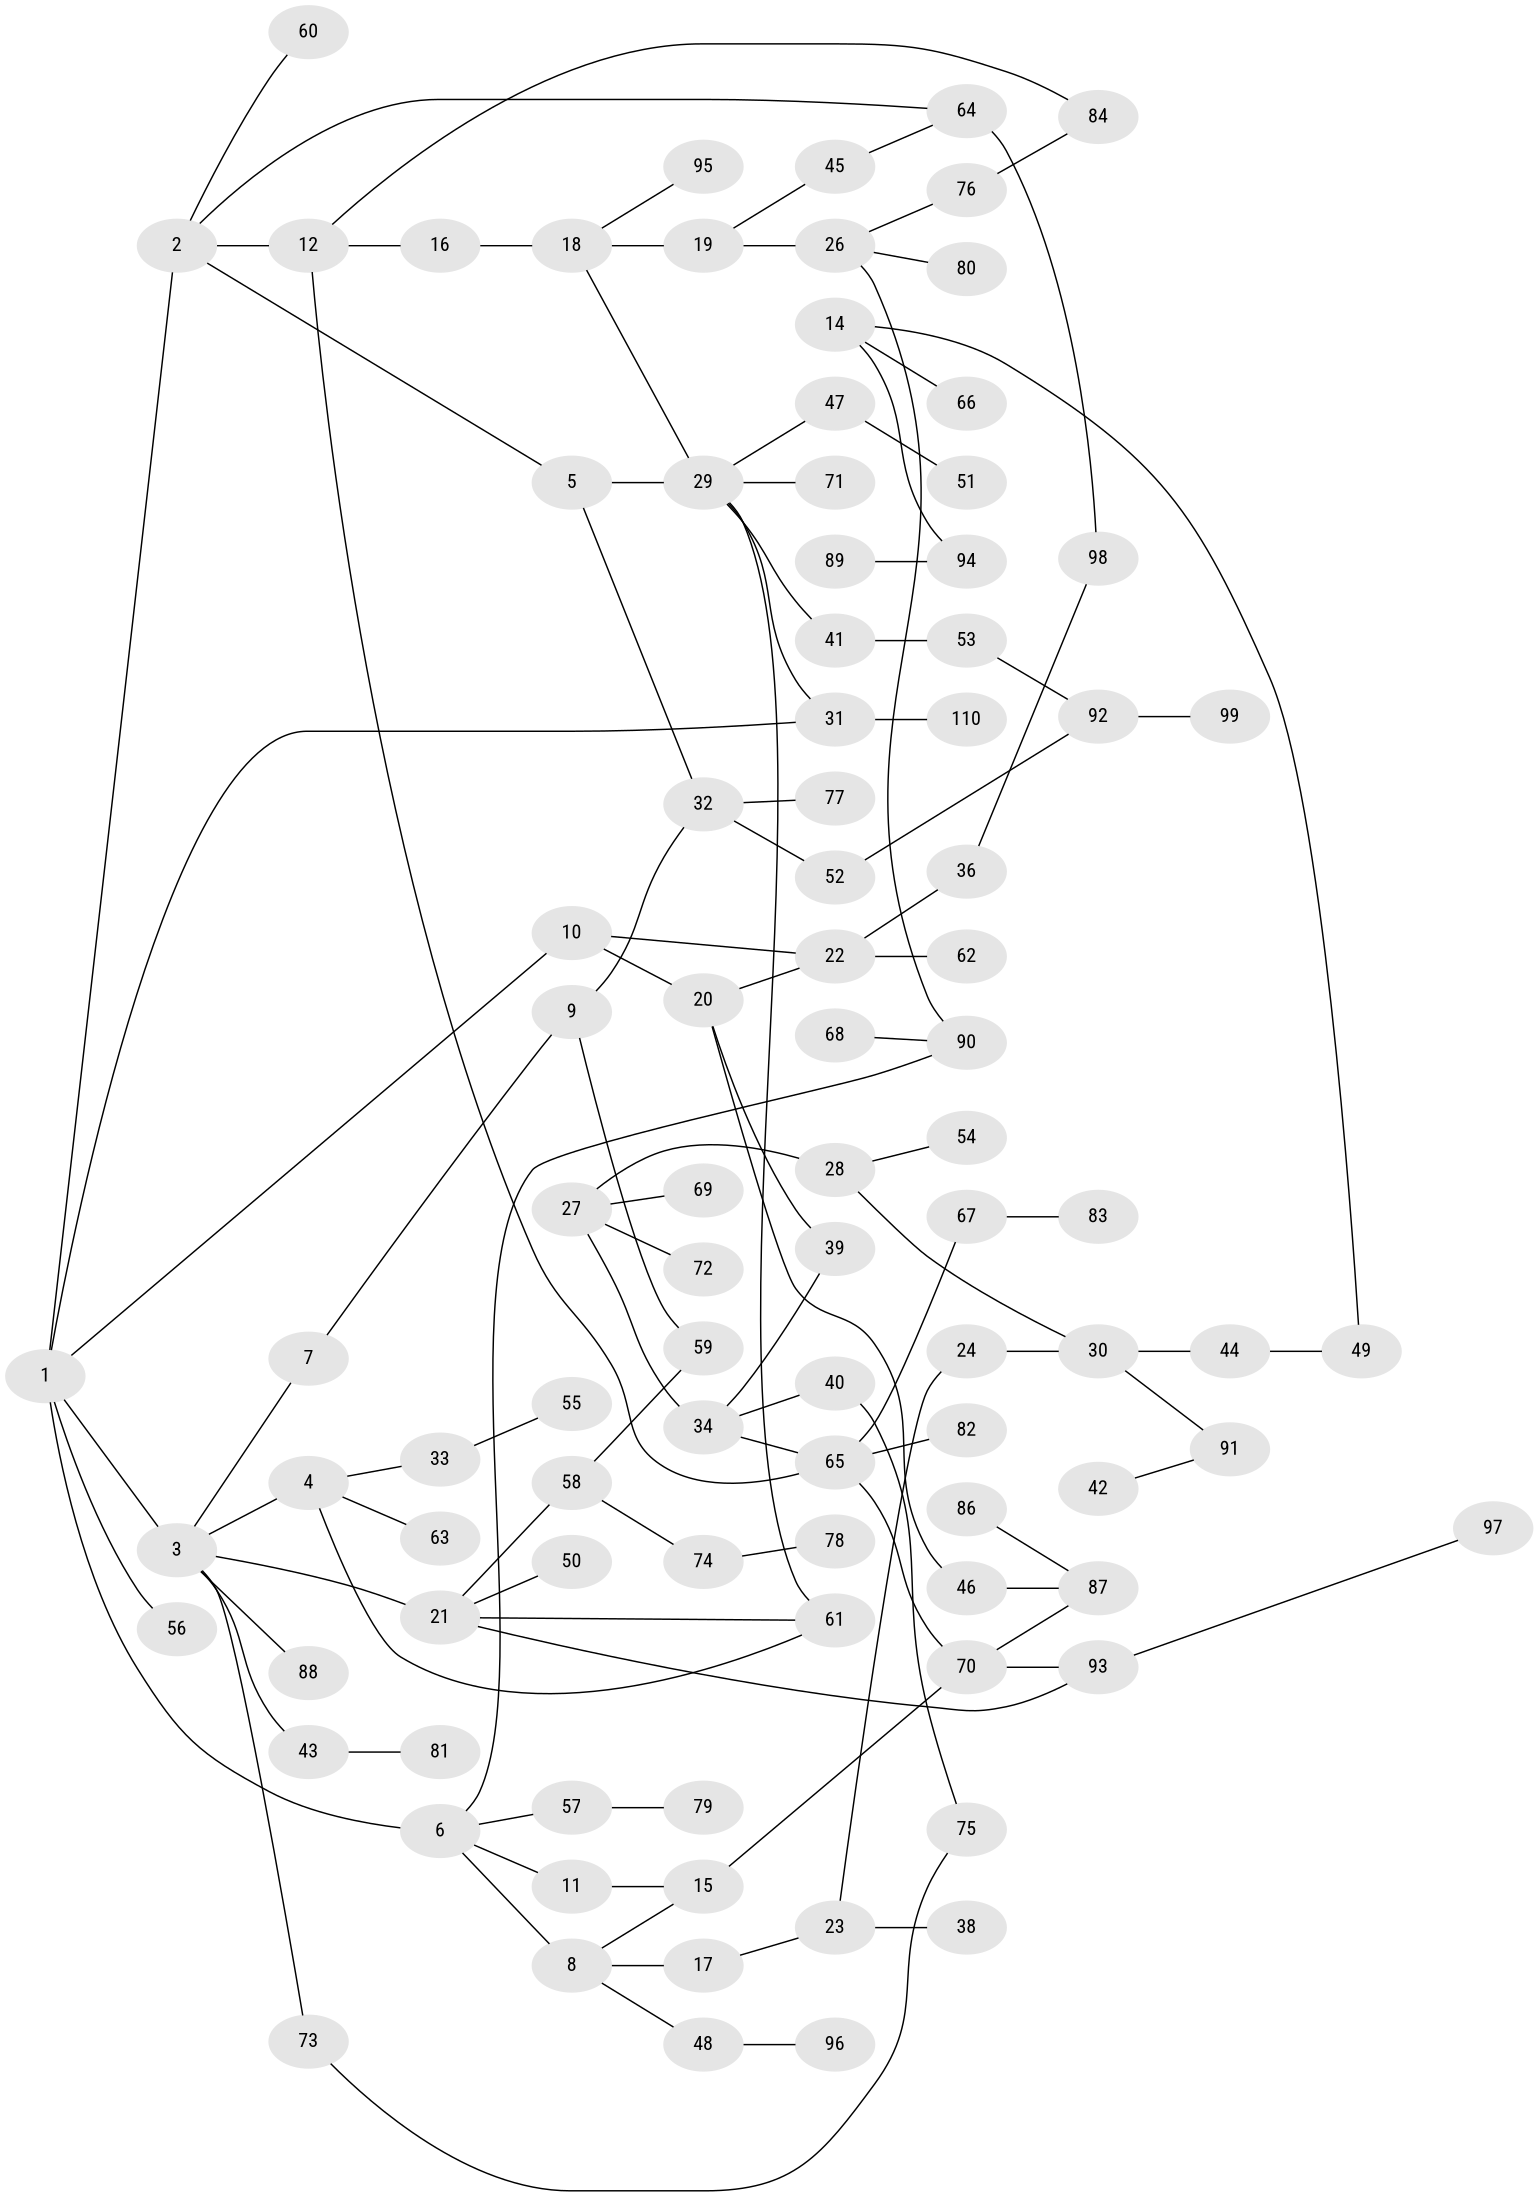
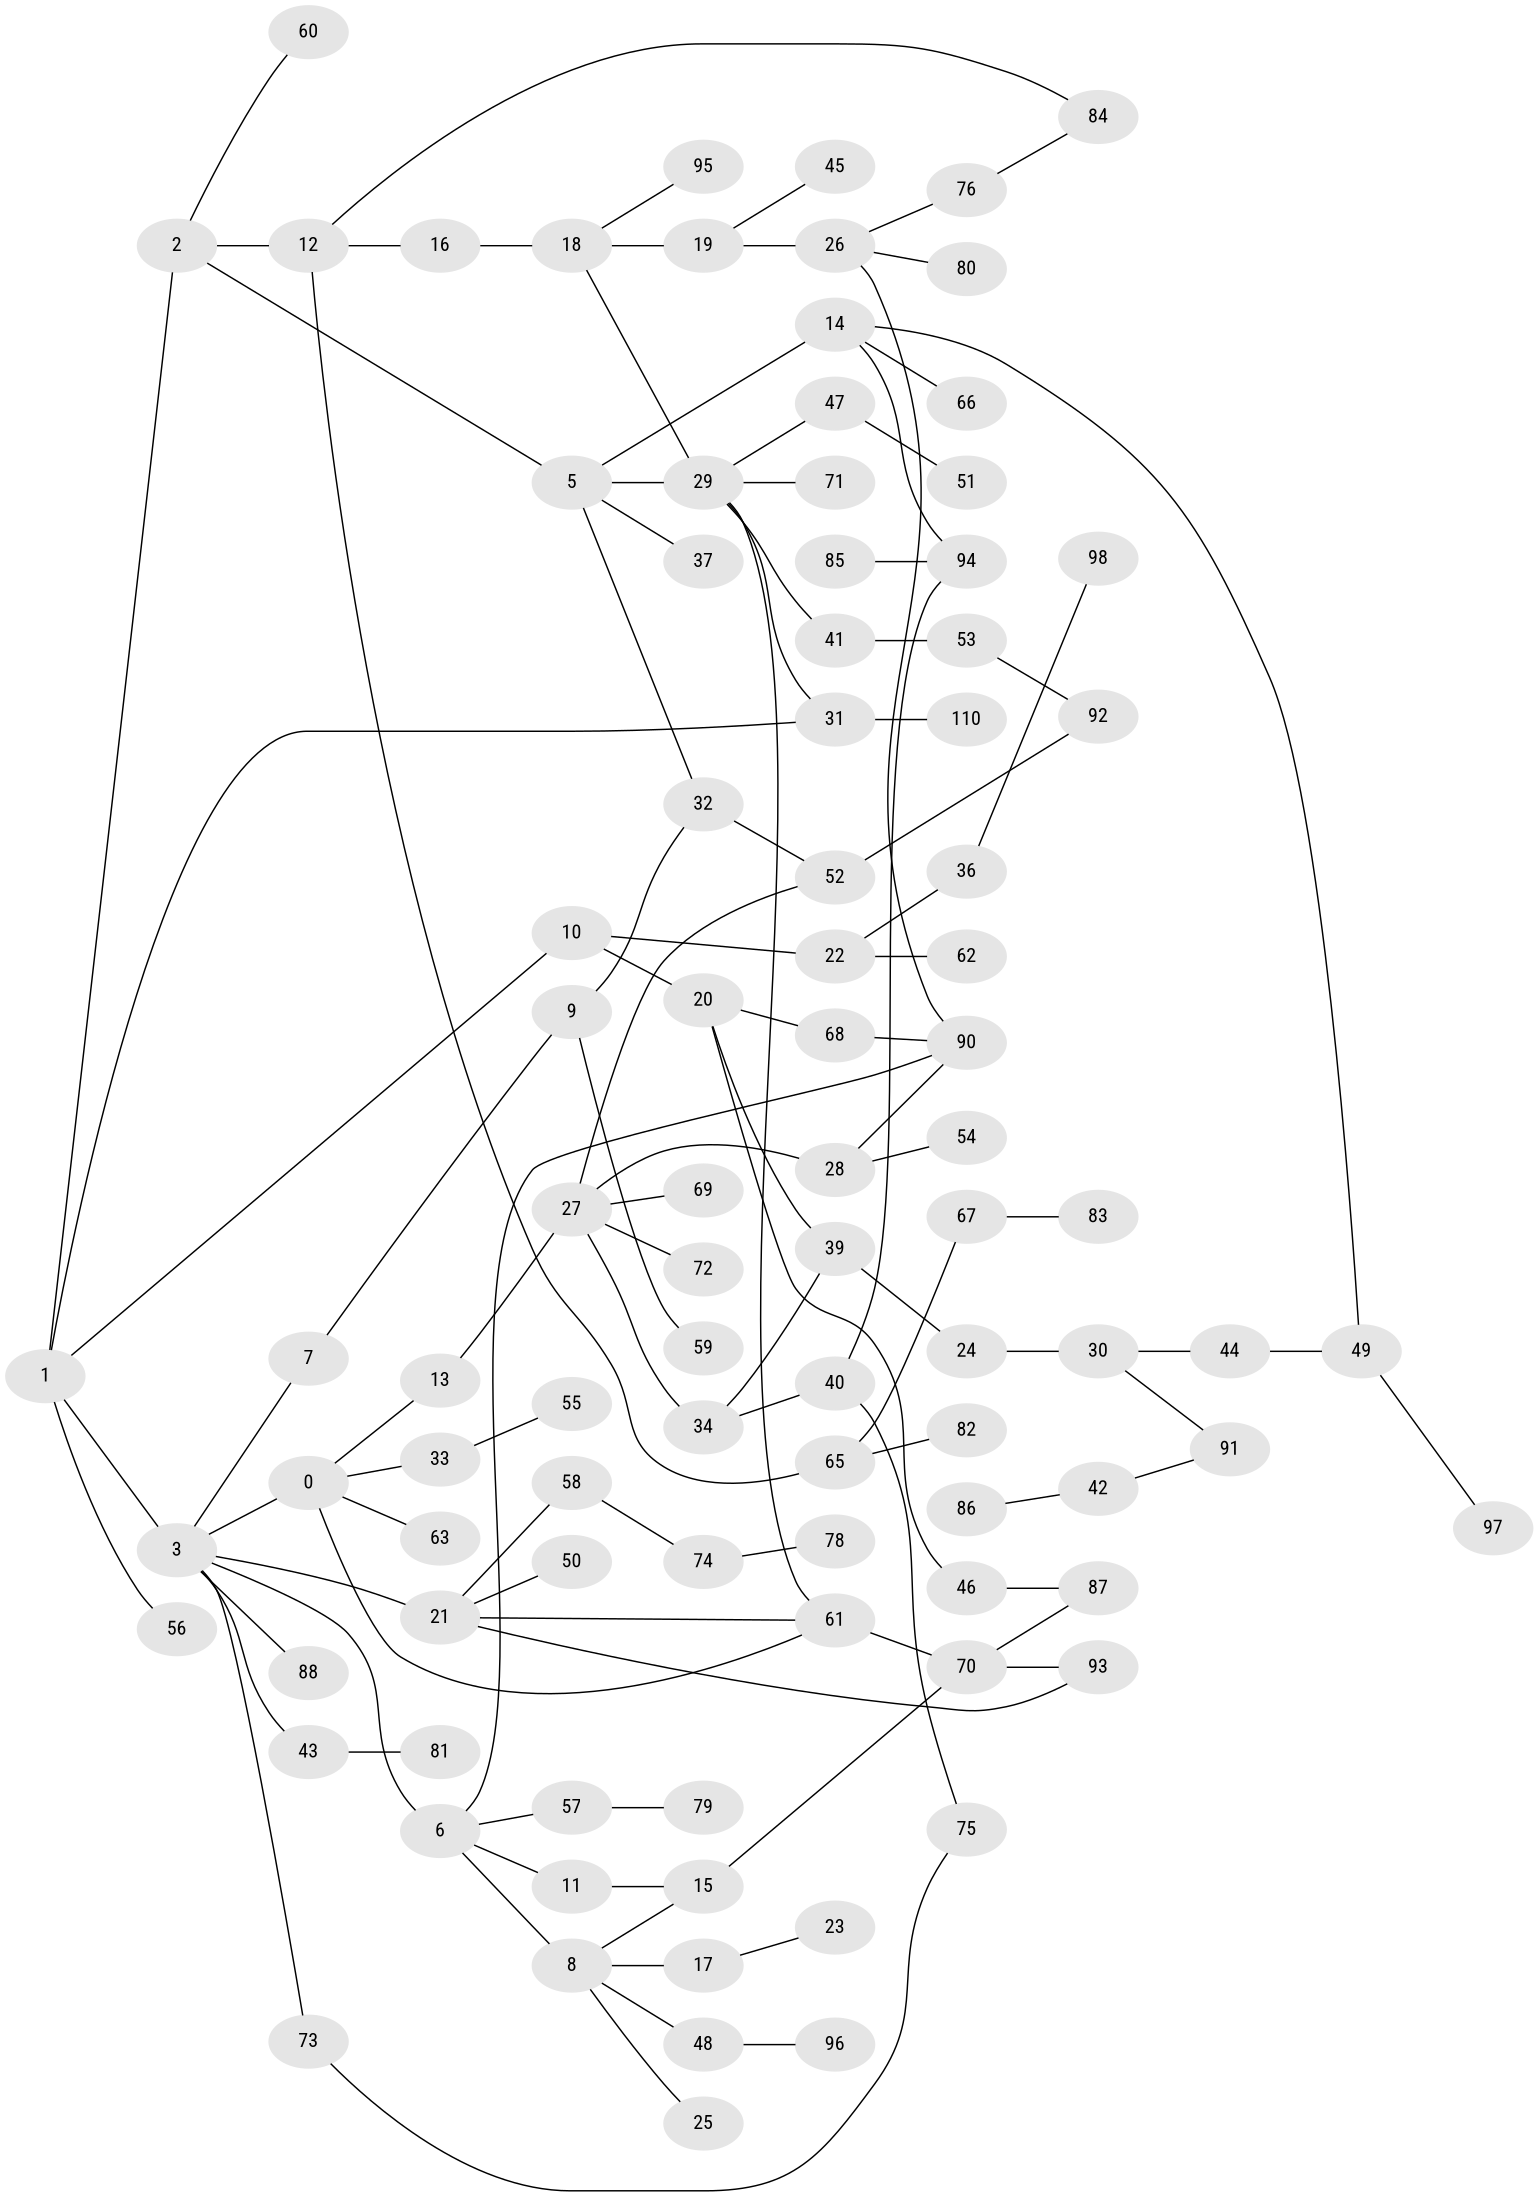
node "64": removed
edge "14" -- "5": added
node "37": added
node "89": label "89" -> "85"
node "99": removed
node "77": removed
edge "94" -- "40": added
edge "22" -- "20": now "68" -- "20"
edge "52" -- "27": added
edge "28" -- "30": now "28" -- "90"
node "13": added
edge "59" -- "58": removed
edge "34" -- "65": removed
node "4": label "4" -> "0"
edge "86" -- "87": now "86" -- "42"
edge "65" -- "70": now "61" -- "70"
edge "97" -- "93": now "97" -- "49"
edge "24" -- "23": now "24" -- "39"
edge "1" -- "6": now "3" -- "6"
node "38": removed
node "25": added
